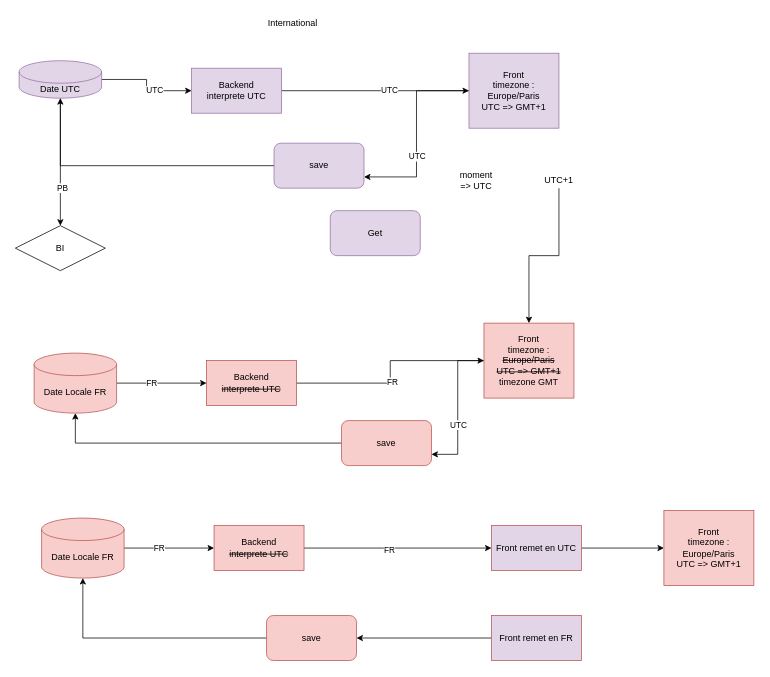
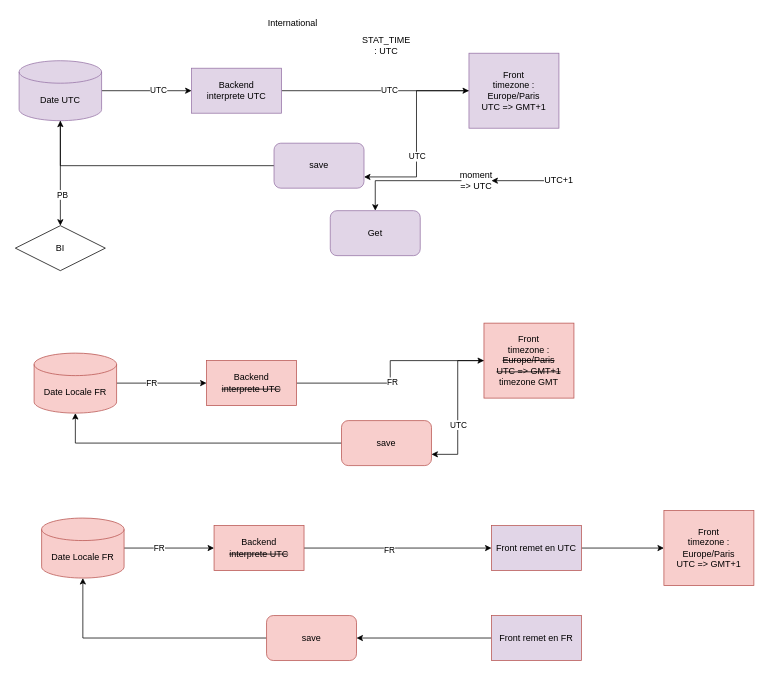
node "STAT_TIME : UTC": added
node "Date UTC": size 83x38 -> 83x60
edge "moment => UTC" -> "Get": added
edge "UTC+1" -> "Front timezone : Europe/Paris UTC => GMT+1 timezone GMT": now "UTC+1" -> "moment => UTC"
